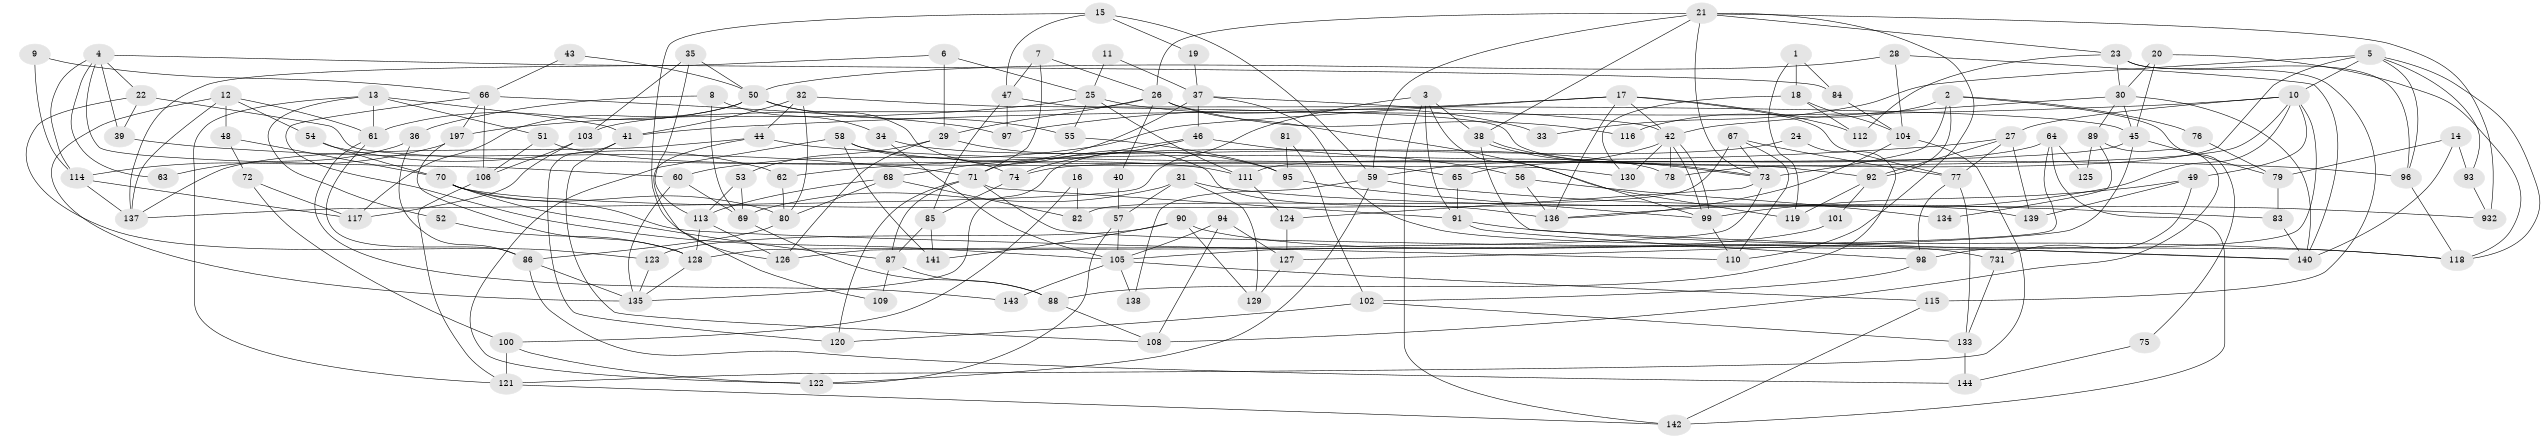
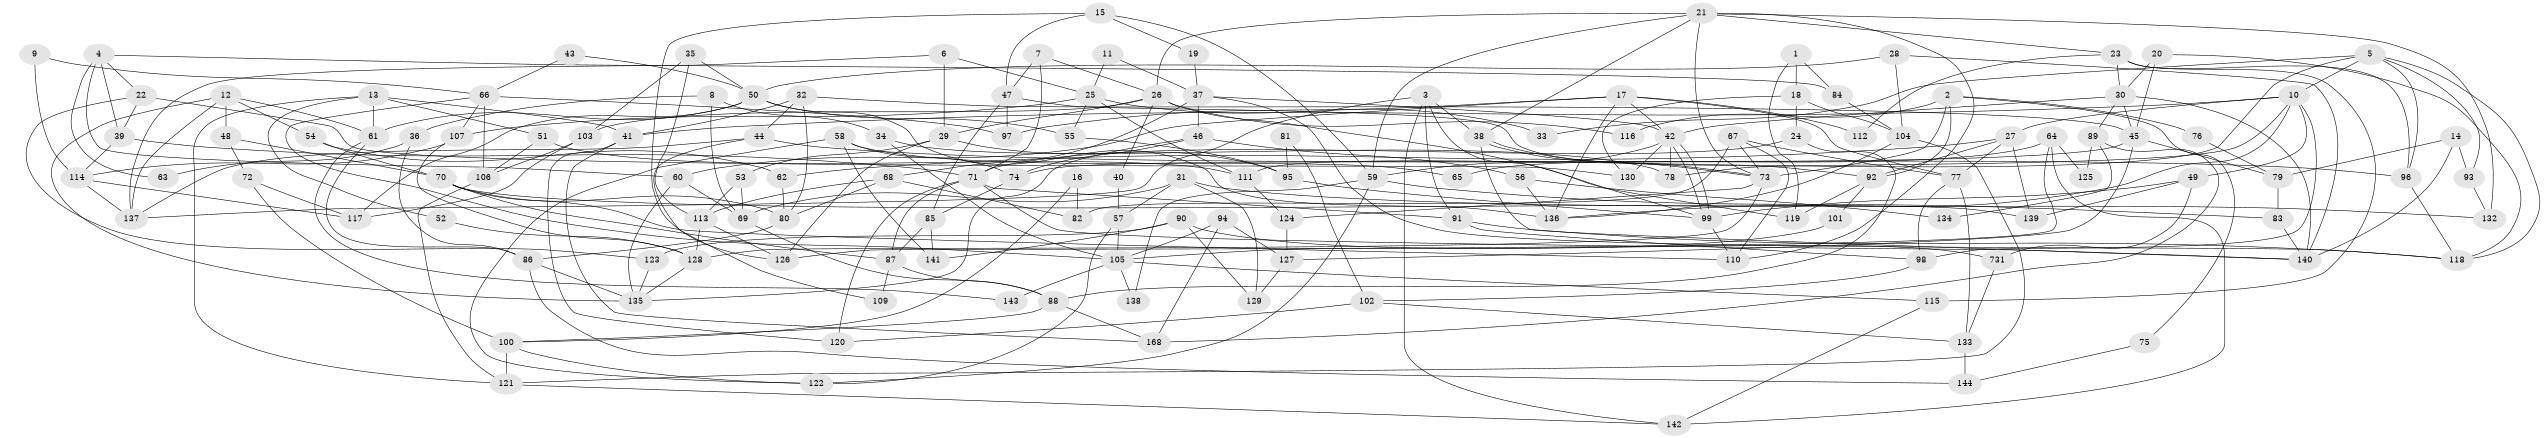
edge "4" -- "114": now "39" -- "114"
edge "18" -- "112": now "18" -- "24"
node "197": label "197" -> "107"
edge "65" -- "91": removed
node "932": label "932" -> "132"
edge "88" -- "100": added
node "108": label "108" -> "168"
